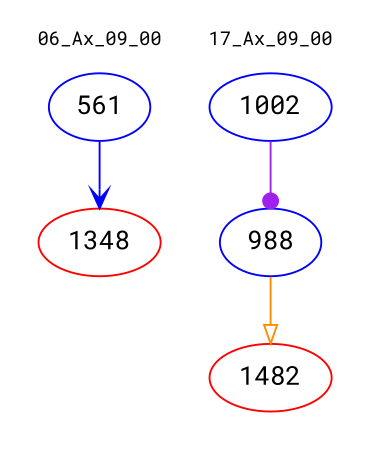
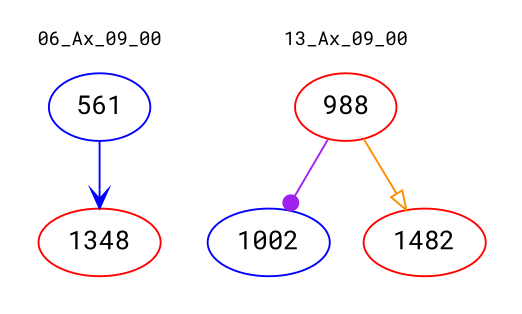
cluster "17_Ax_09_00": label "17_Ax_09_00" -> "13_Ax_09_00"
edge "1002" -> "988": reversed
node "988": color blue -> red
